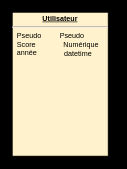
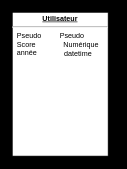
node "Utilisateur Pseudo Score année": fillcolor #fff2cc -> #ffffff
